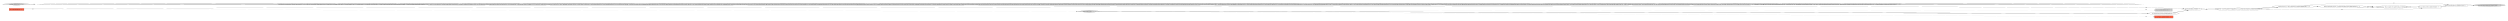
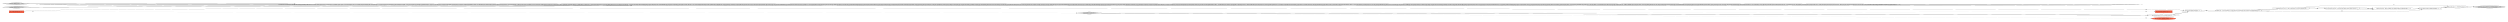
node "testNormalFollowerRun['1', '0', '0']": added
node "long sessionId@@@85@@@['0', '0', '1']": fillcolor lightgray -> tomato
node "QuorumPacket qp@@@85@@@['0', '0', '1']": shape box -> ellipse
